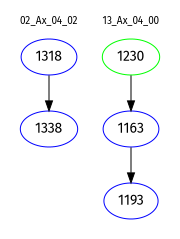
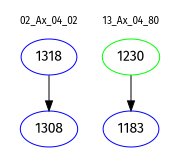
cluster "13_Ax_04_00": label "13_Ax_04_00" -> "13_Ax_04_80"
node "1338": label "1338" -> "1308"
node "1163": label "1163" -> "1183"
node "1193": removed
